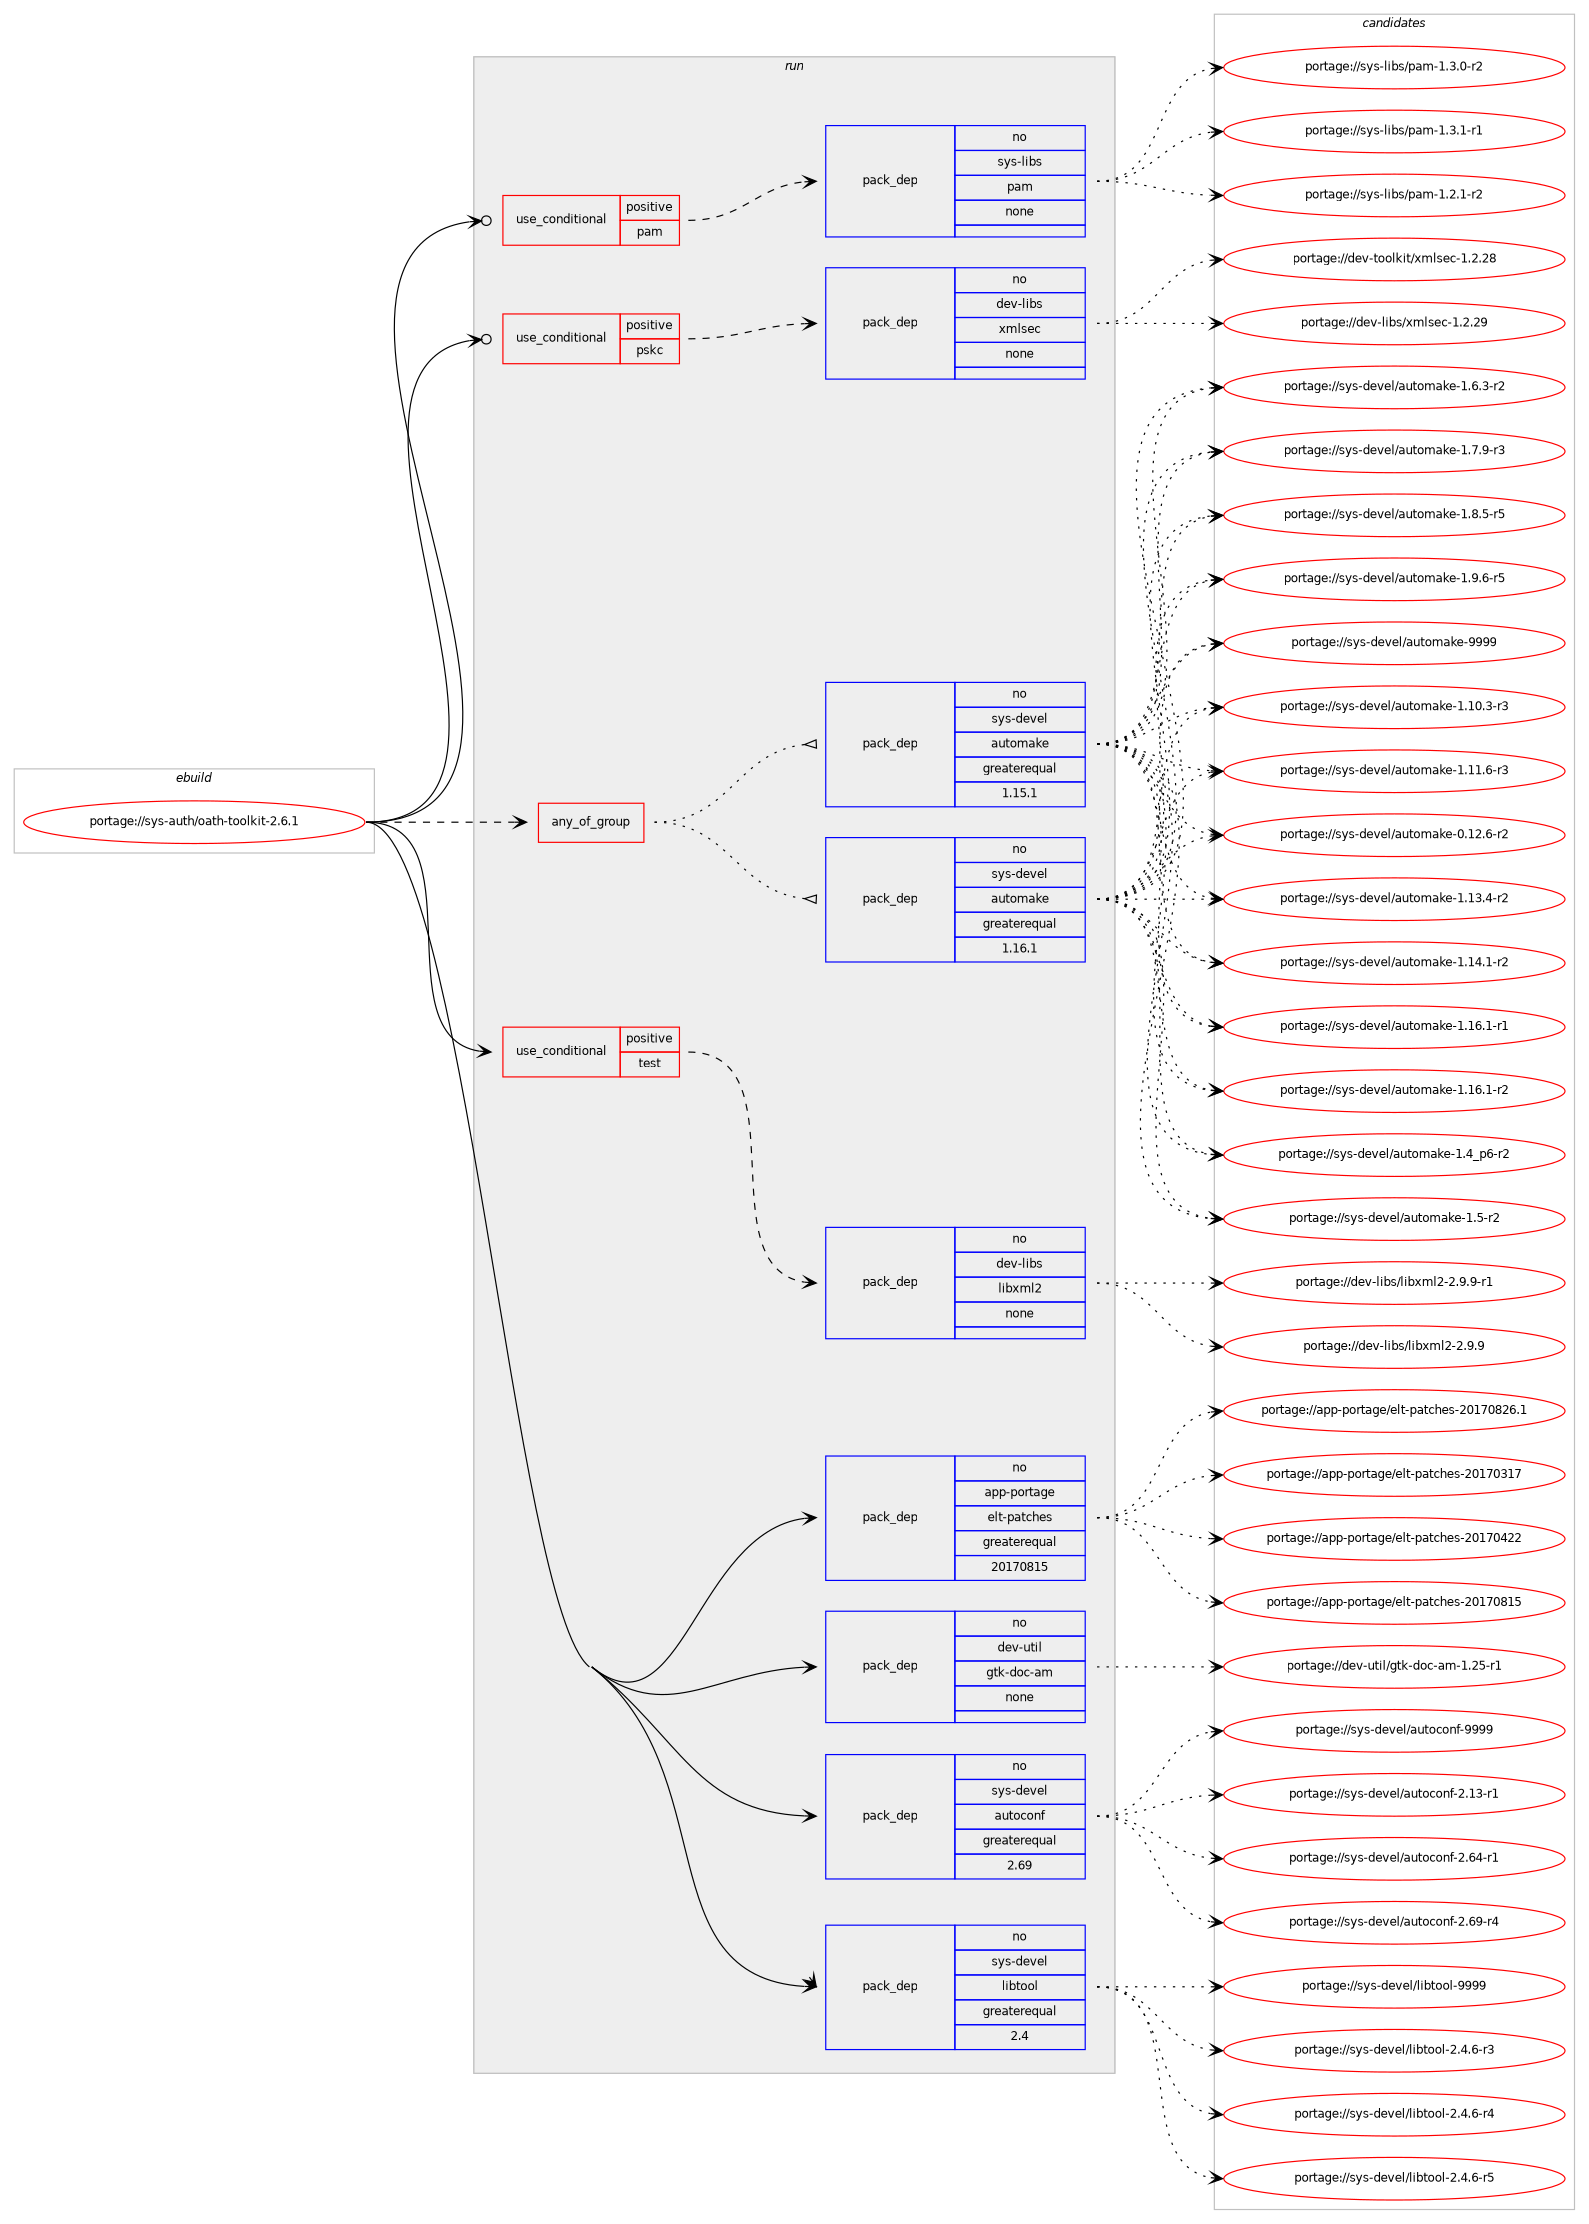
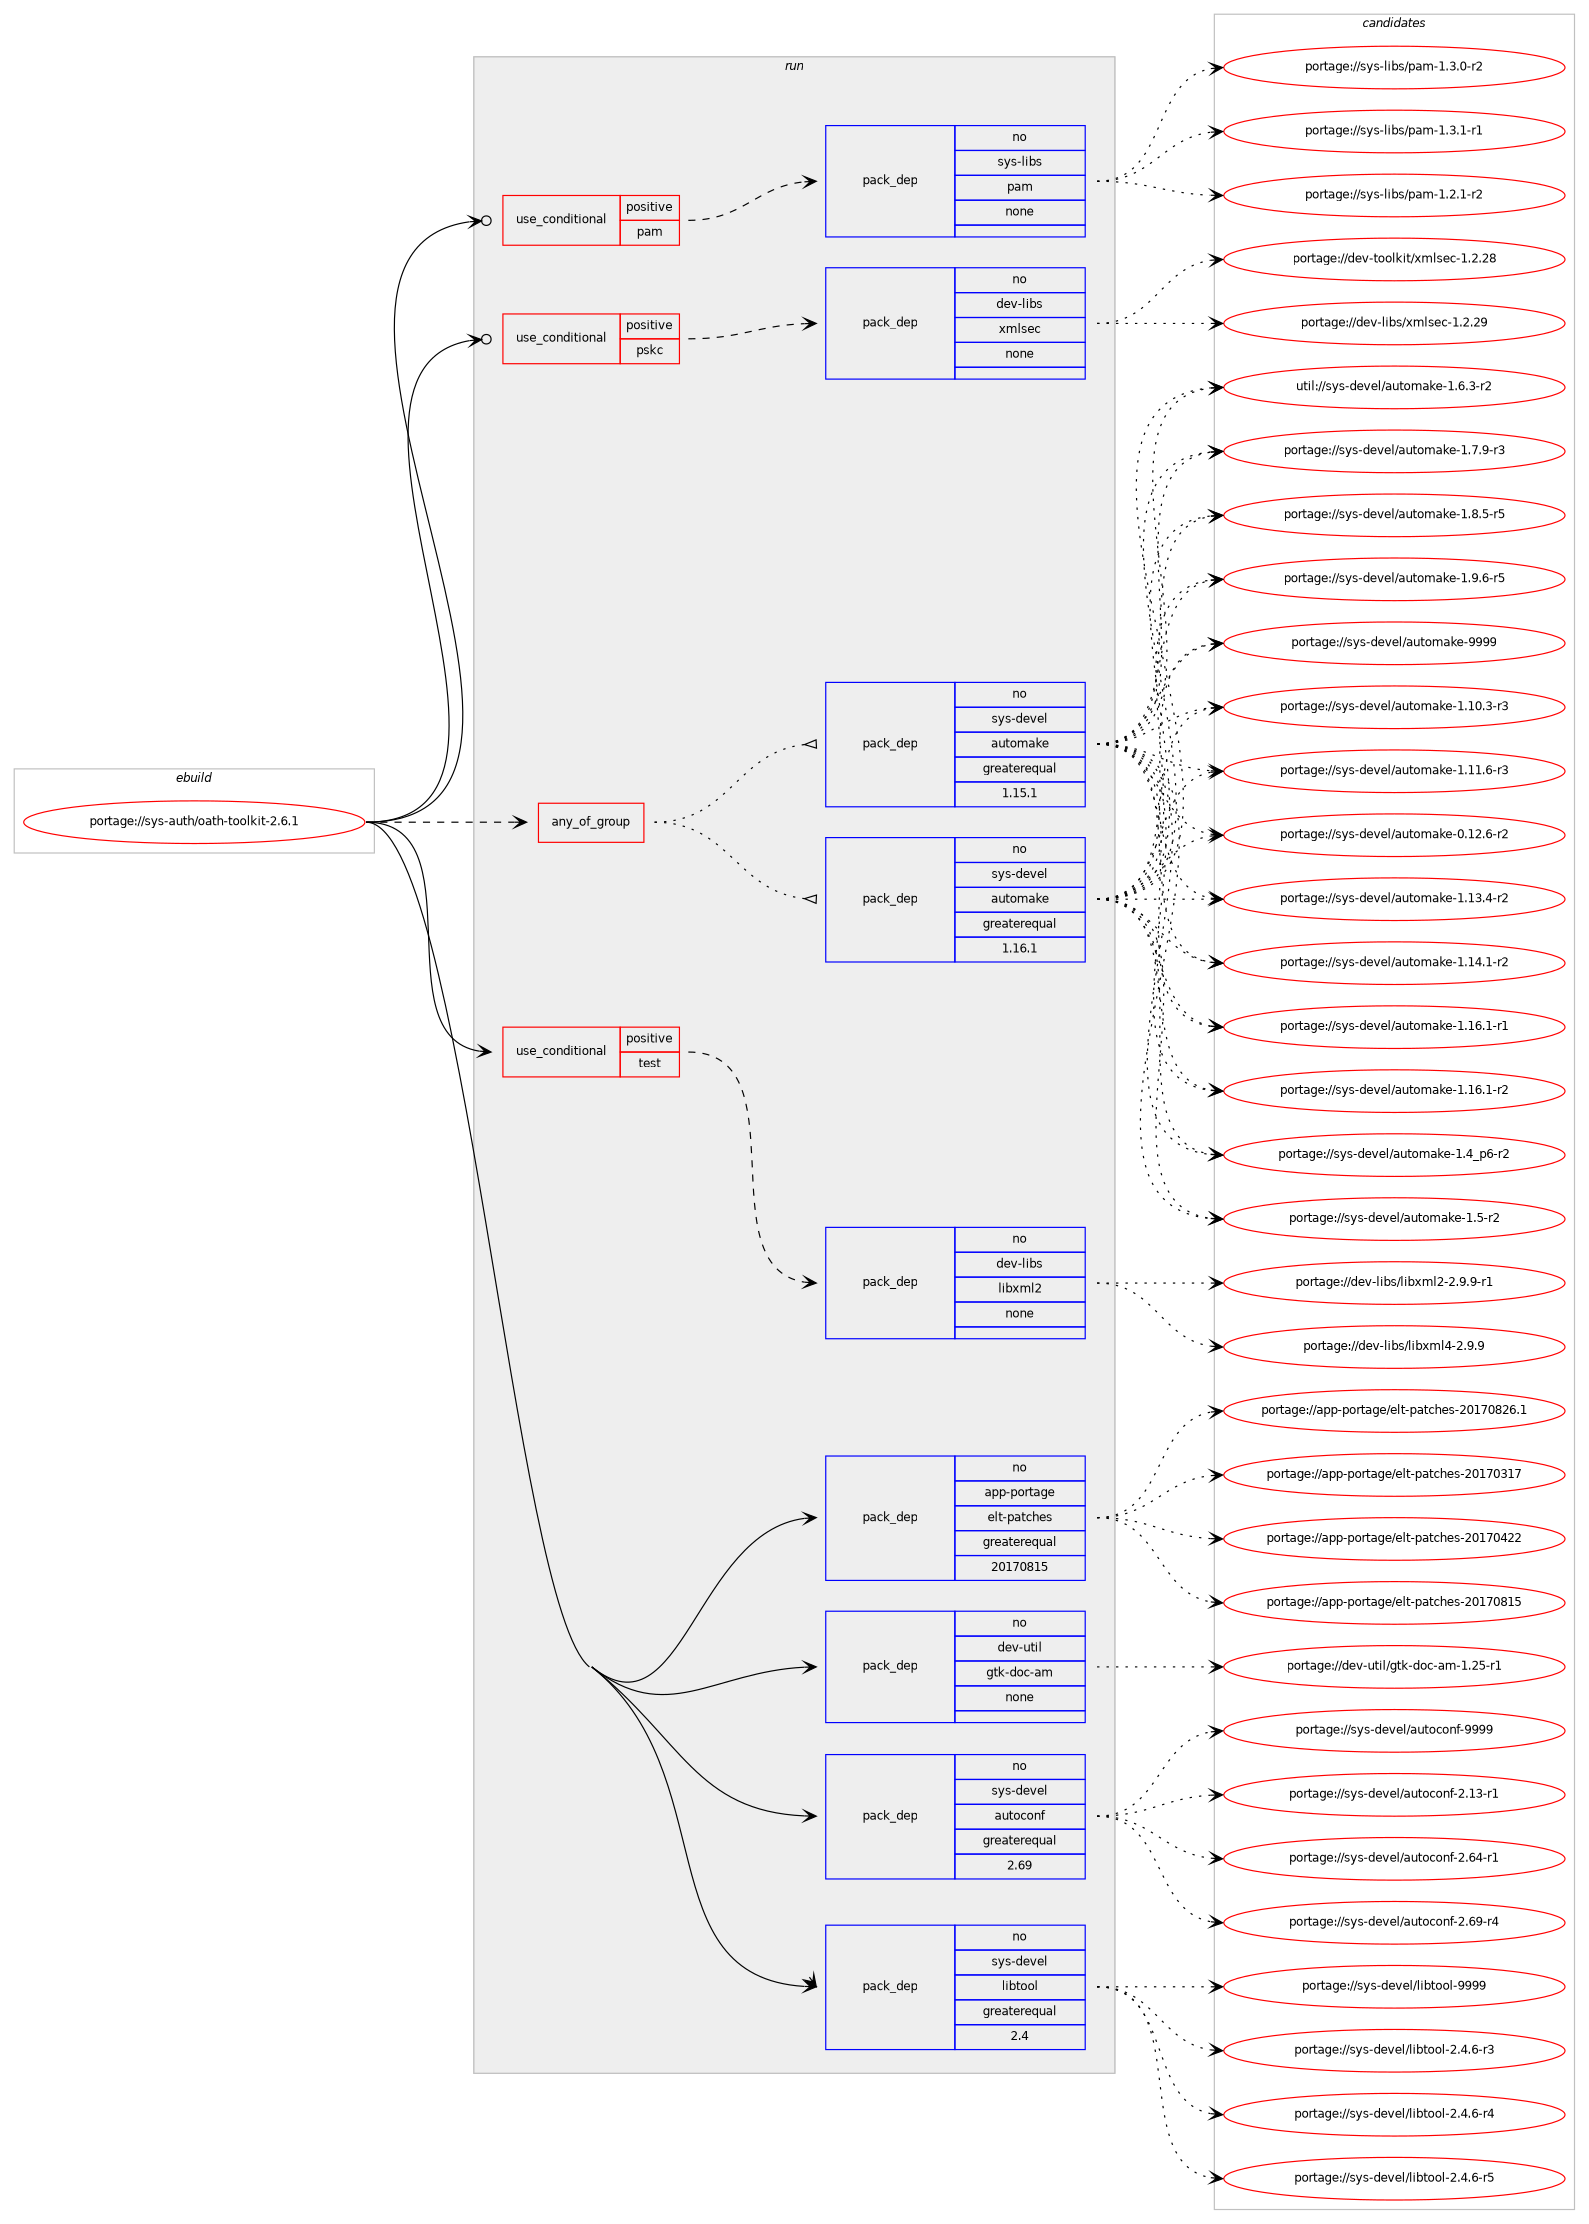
node "portage://sys-devel/automake-1.6.3-r2": label "portage://sys-devel/automake-1.6.3-r2" -> "util://sys-devel/automake-1.6.3-r2"
node "portage://dev-libs/libxml2-2.9.9": label "portage://dev-libs/libxml2-2.9.9" -> "portage://dev-libs/libxml4-2.9.9"
